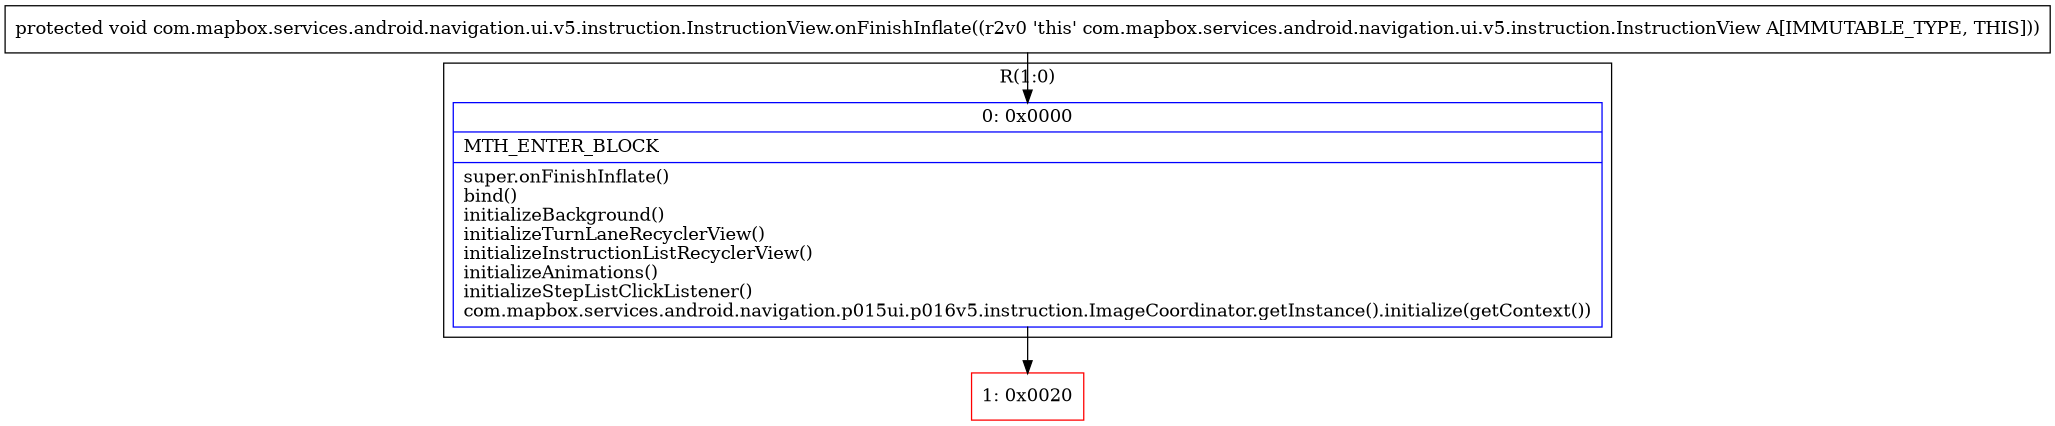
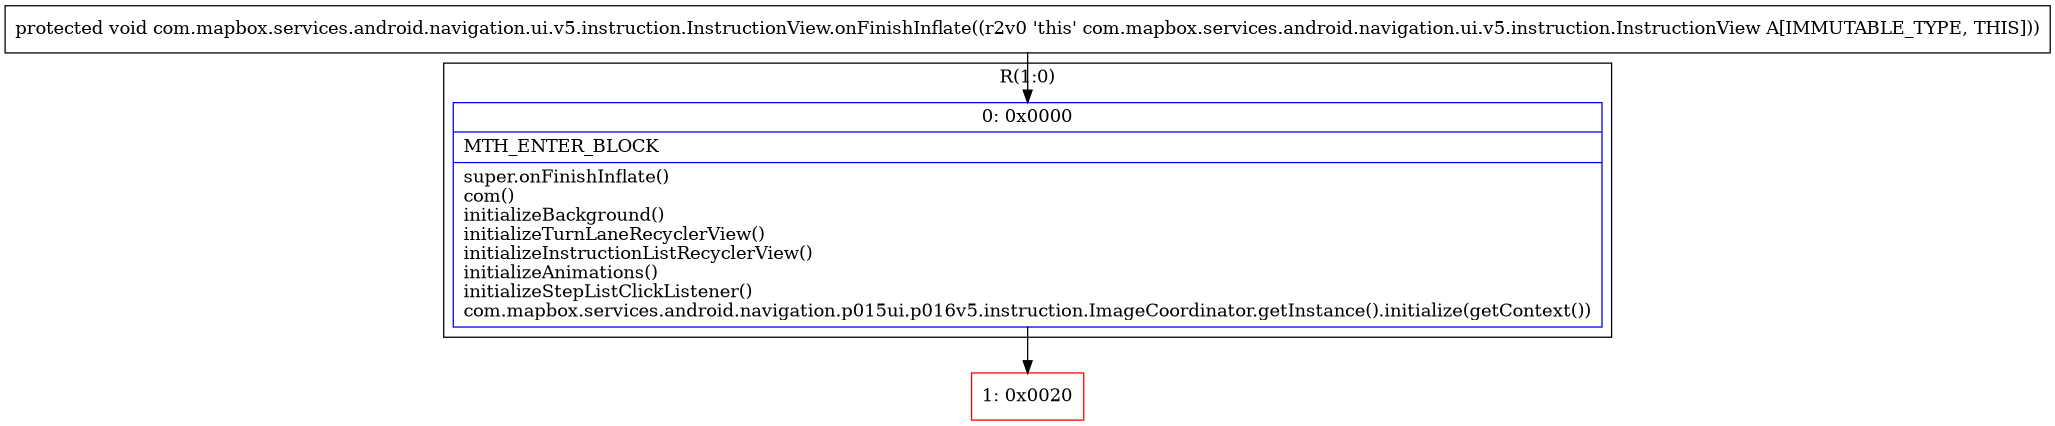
node "0: 0x0000": text "bind()" -> "com()"
